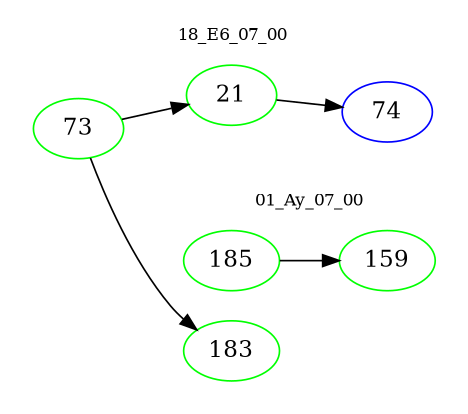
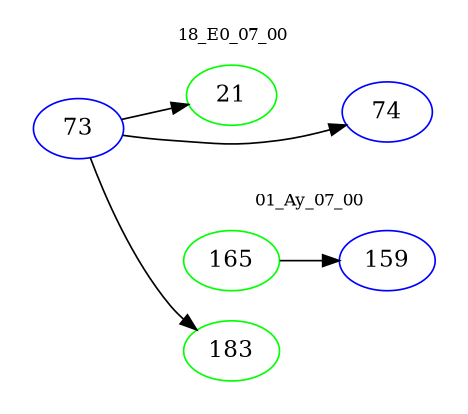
cluster "18_E6_07_00": label "18_E6_07_00" -> "18_E0_07_00"
edge "21" -> "74": now "73" -> "74"
node "73": color green -> blue
node "185": label "185" -> "165"
node "159": color green -> blue
